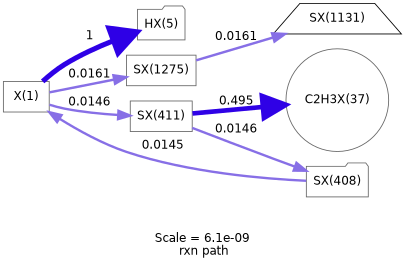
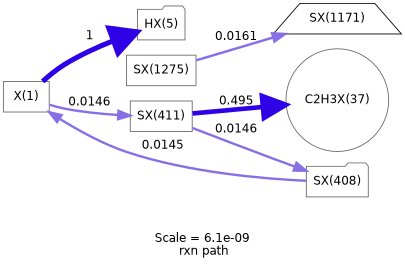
node "SX(1131)": label "SX(1131)" -> "SX(1171)"
edge "X(1)" -> "SX(1275)": removed, label "0.0161"
